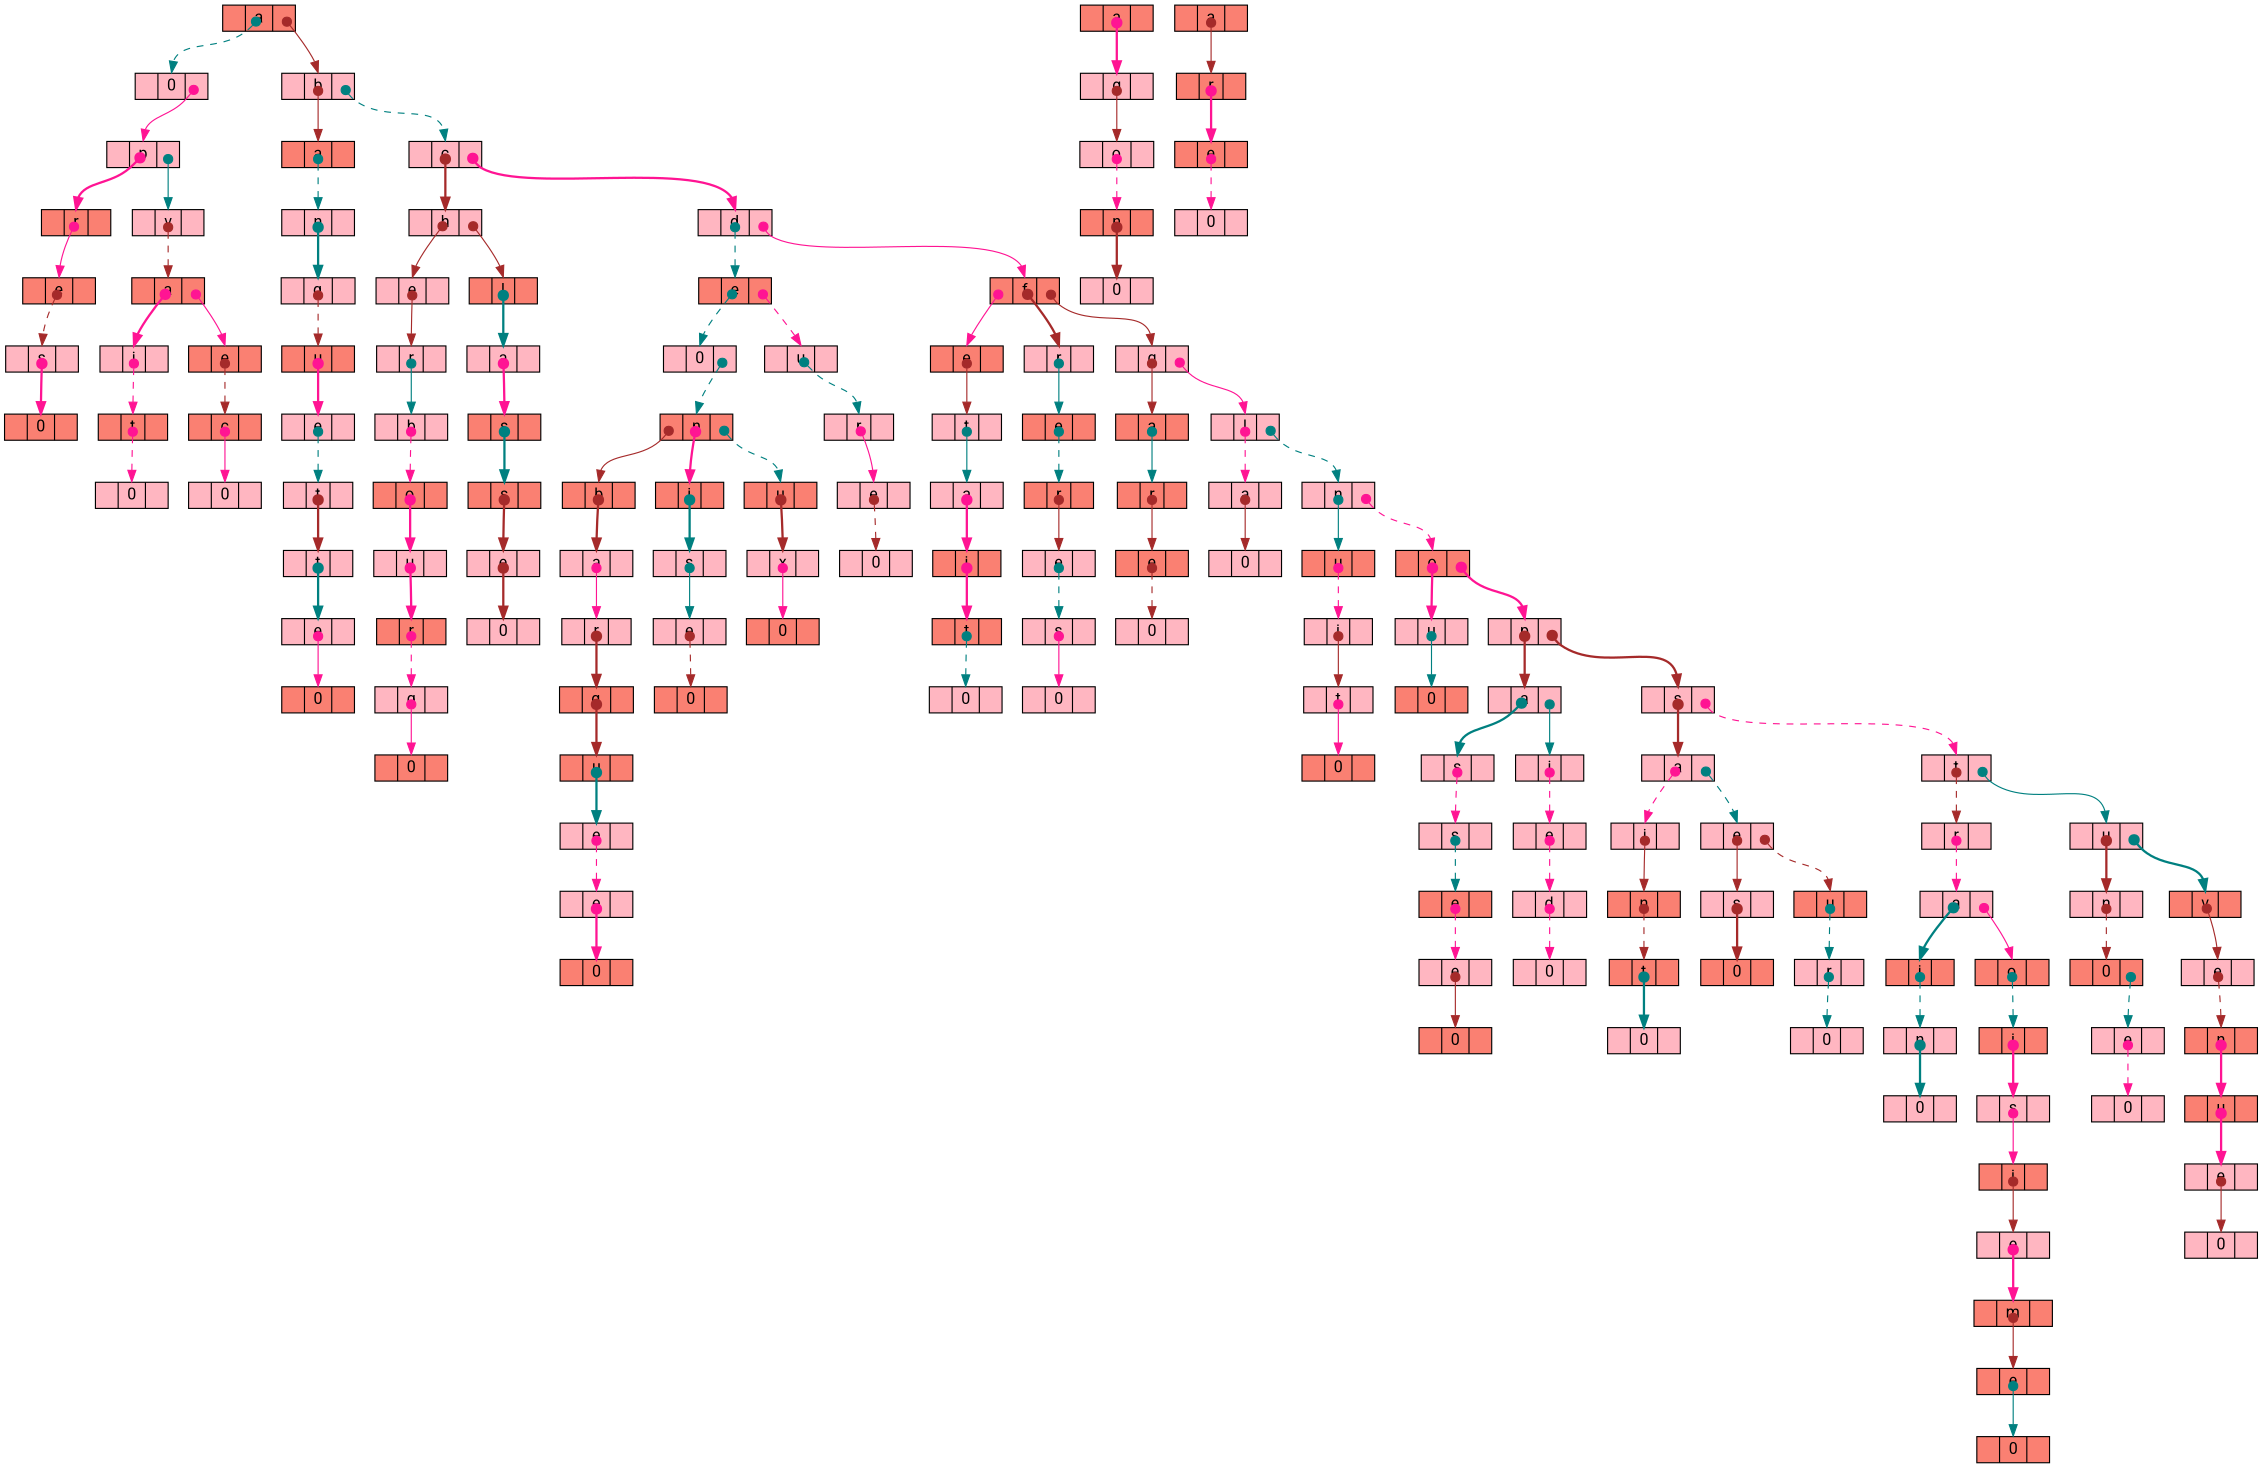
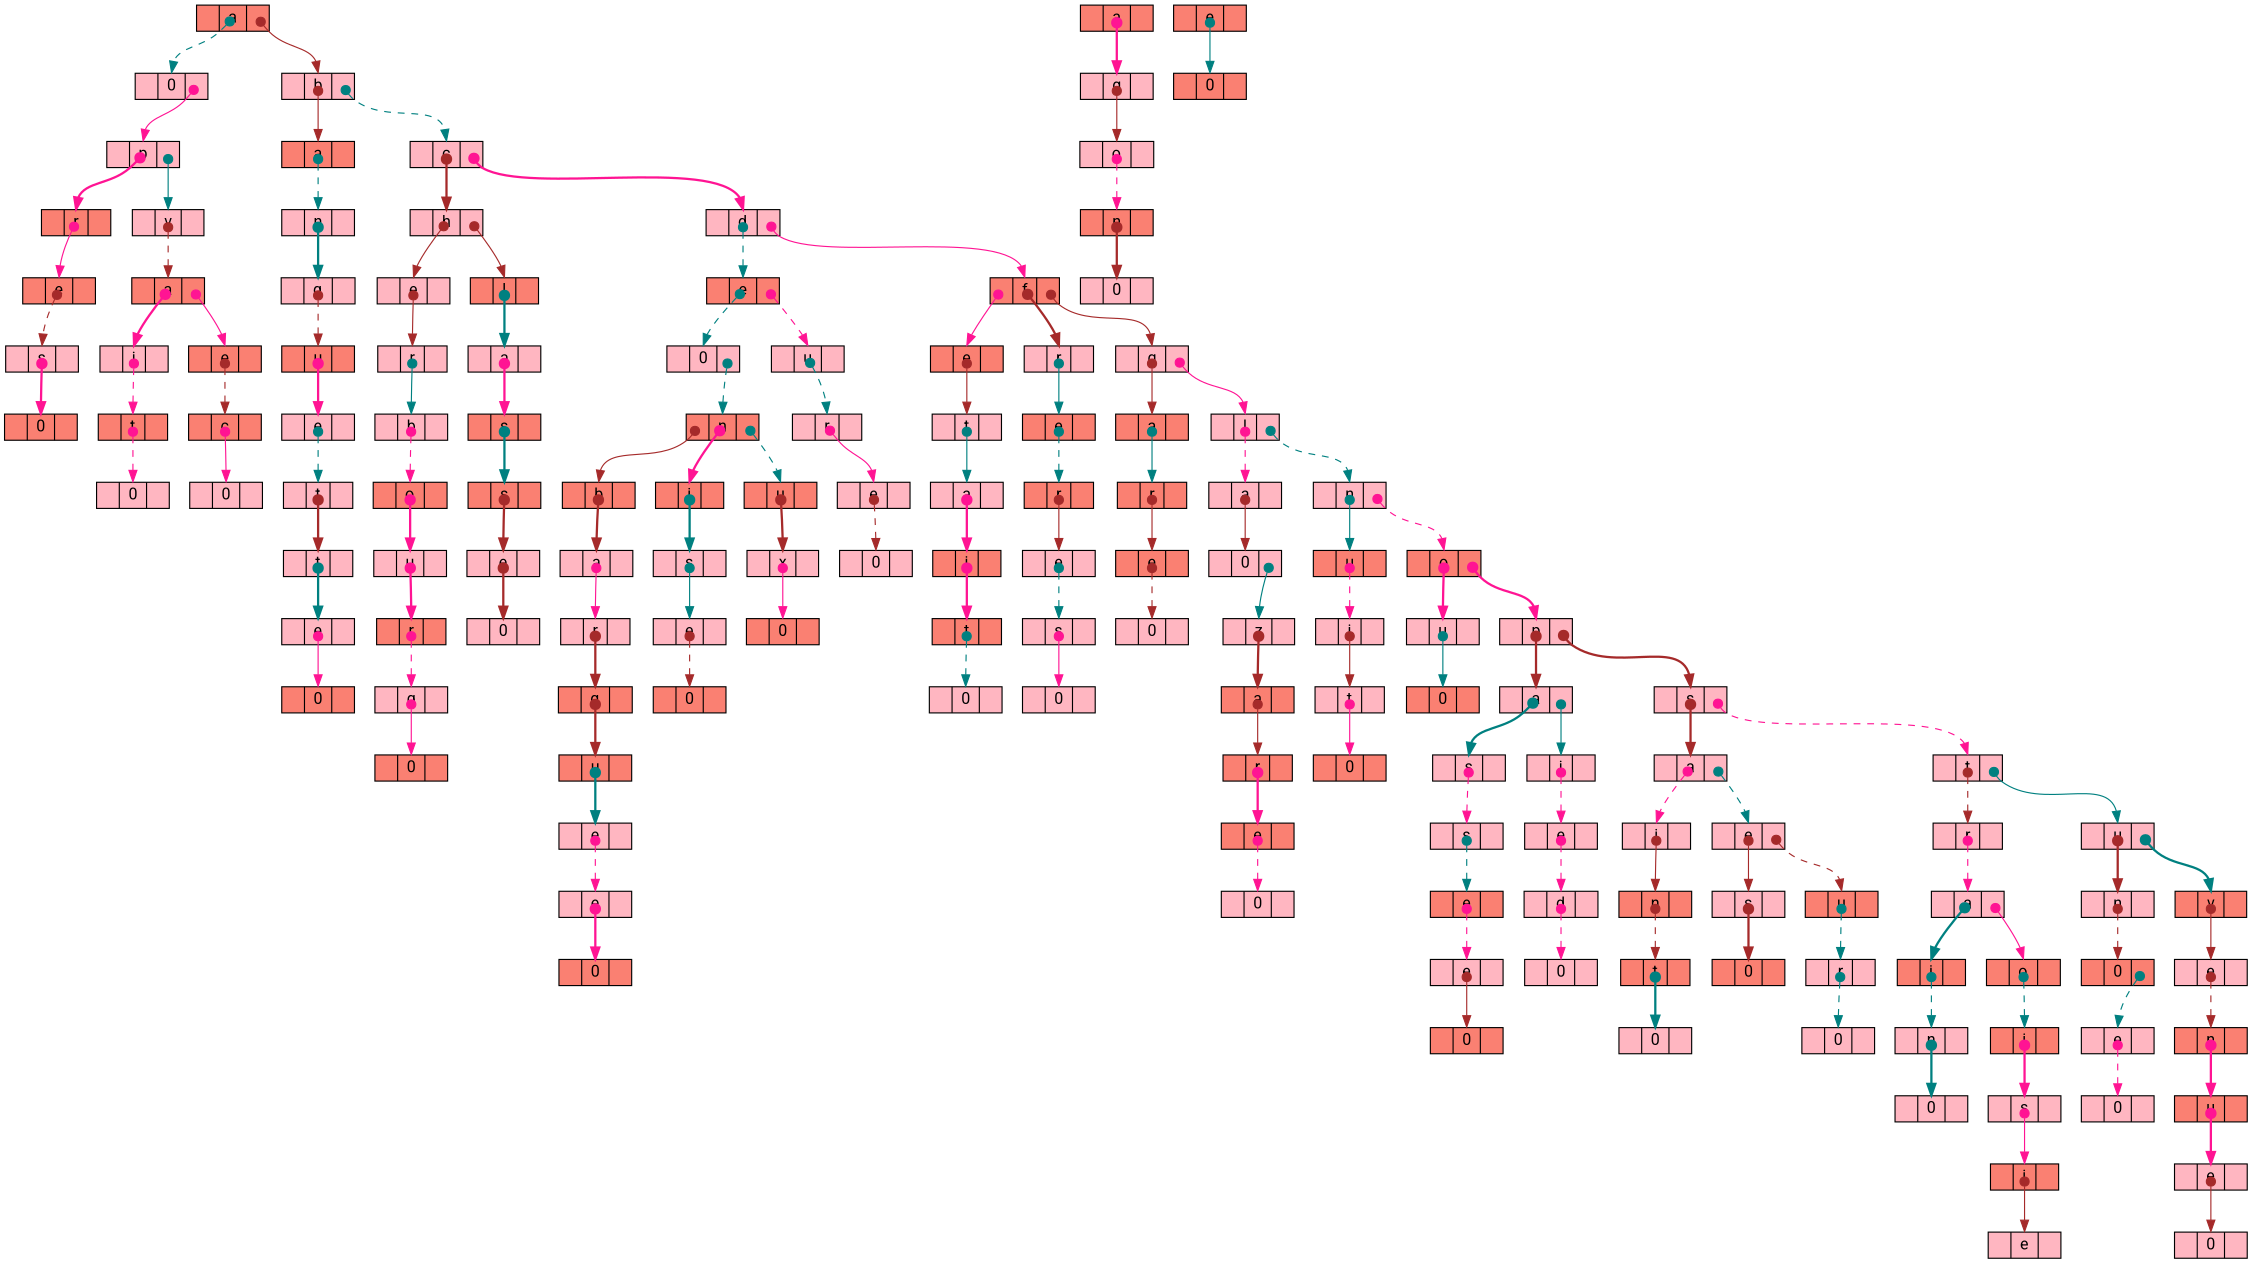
node "z": added
node "m": removed
